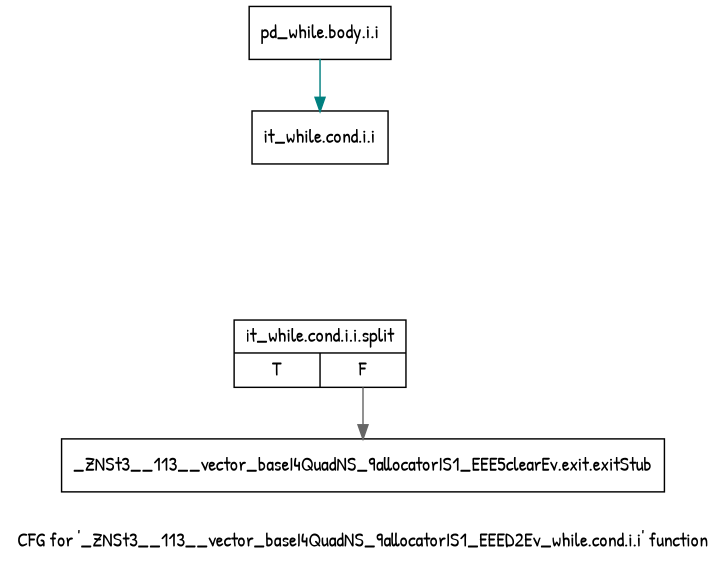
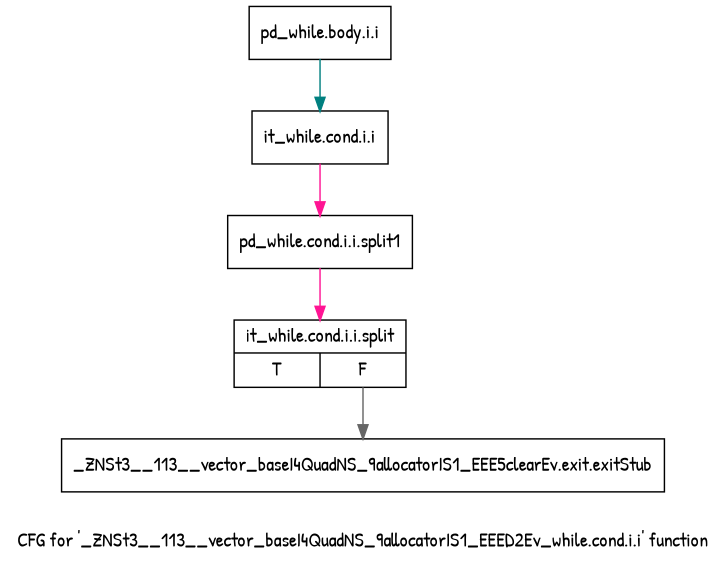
node "pd_while.cond.i.i.split1": added
